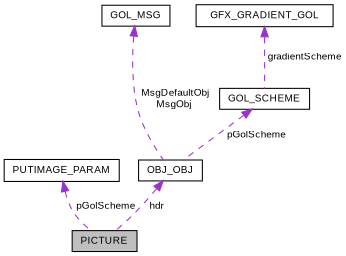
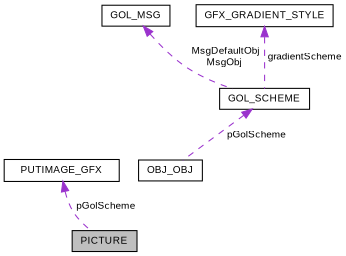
node "GFX_GRADIENT_GOL": label "GFX_GRADIENT_GOL" -> "GFX_GRADIENT_STYLE"
edge "OBJ_OBJ" -> "GOL_MSG": now "GOL_SCHEME" -> "GOL_MSG"
node "PUTIMAGE_PARAM": label "PUTIMAGE_PARAM" -> "PUTIMAGE_GFX"
edge "PICTURE" -> "OBJ_OBJ": removed, label "hdr"
